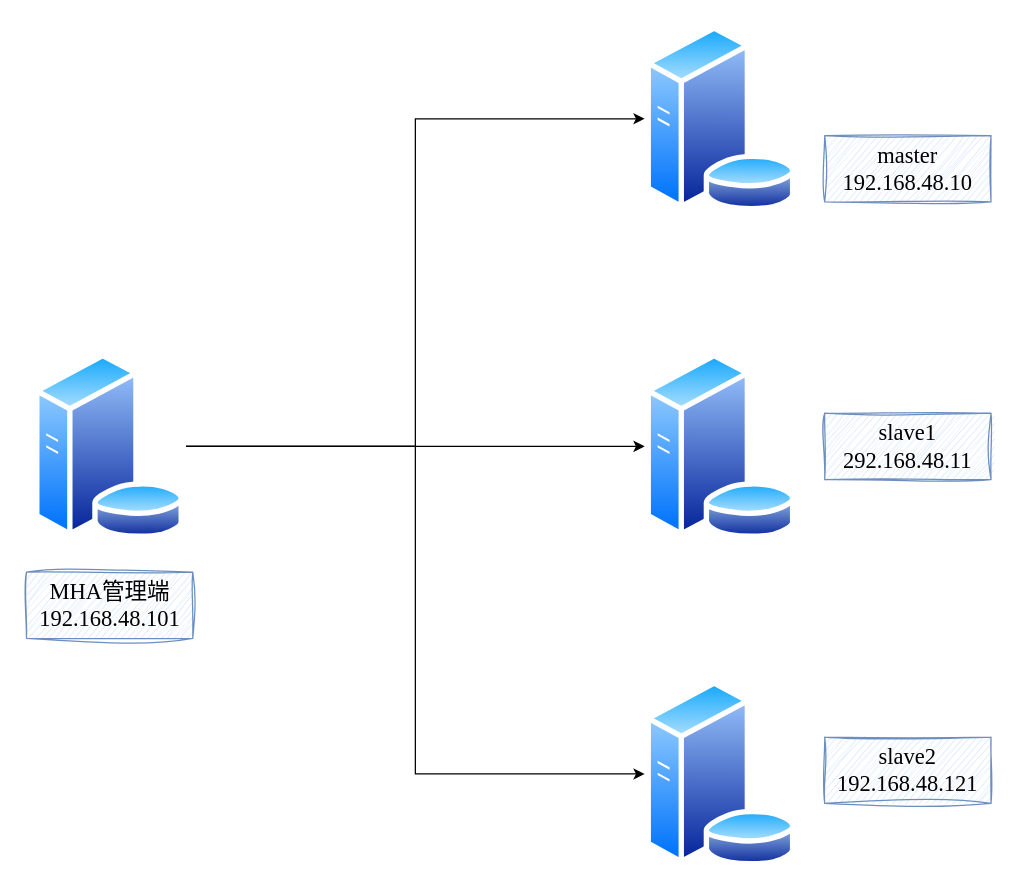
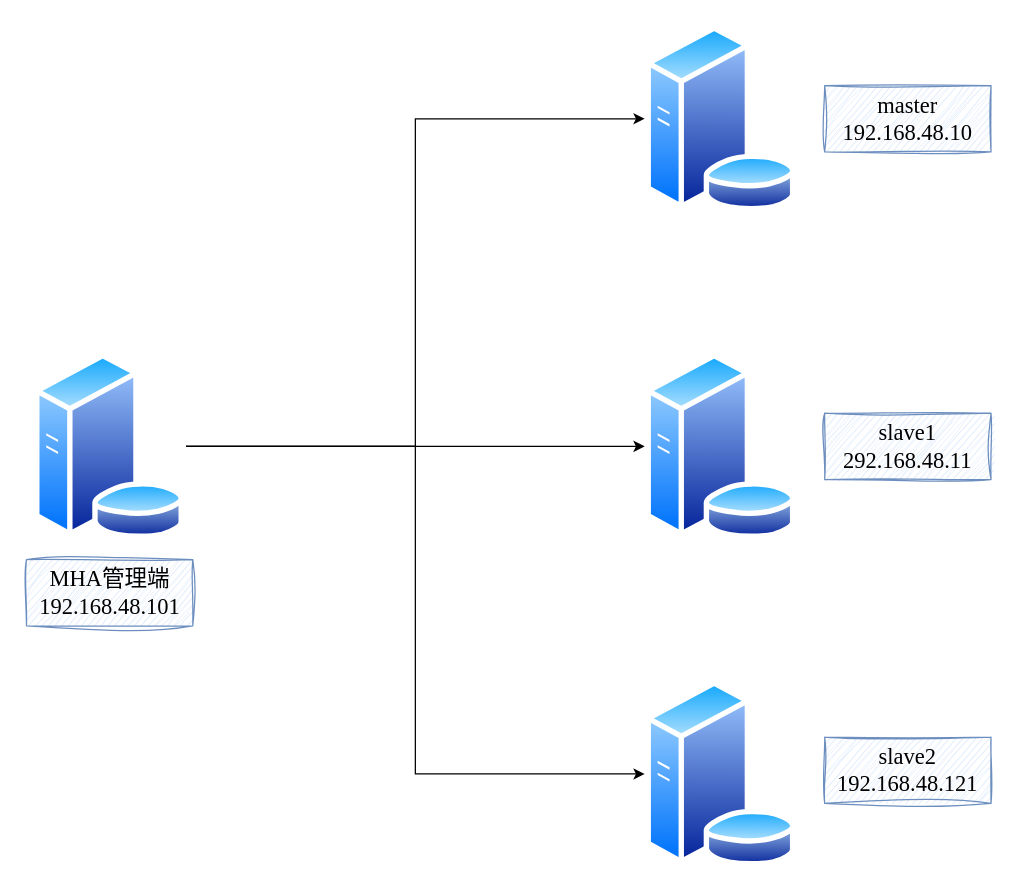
node "master 192.168.48.10": moved (908, 169) -> (908, 119)
node "MHA管理端 192.168.48.101": moved (109, 605) -> (109, 593)
